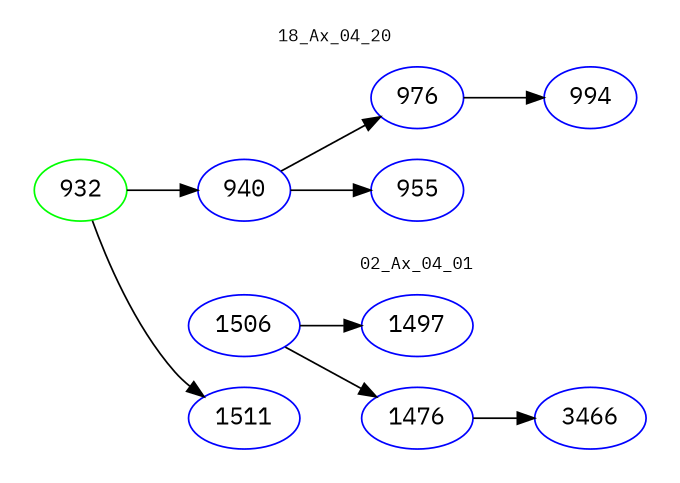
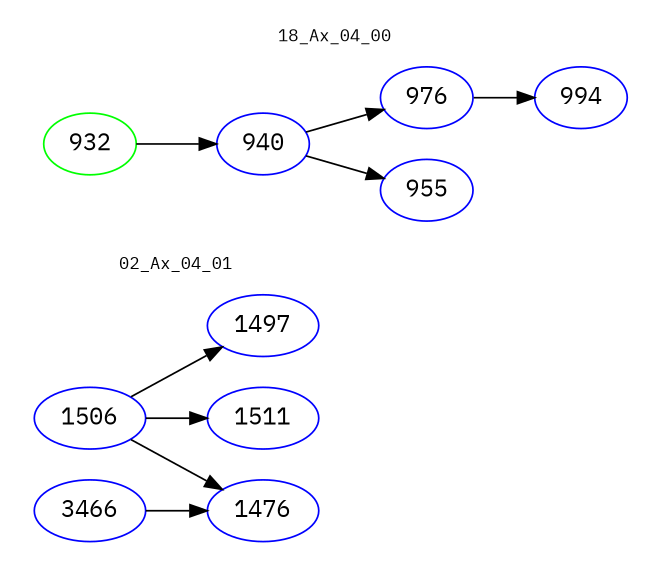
cluster "18_Ax_04_20": label "18_Ax_04_20" -> "18_Ax_04_00"
edge "932" -> "1511": now "1506" -> "1511"
edge "1476" -> "3466": reversed
